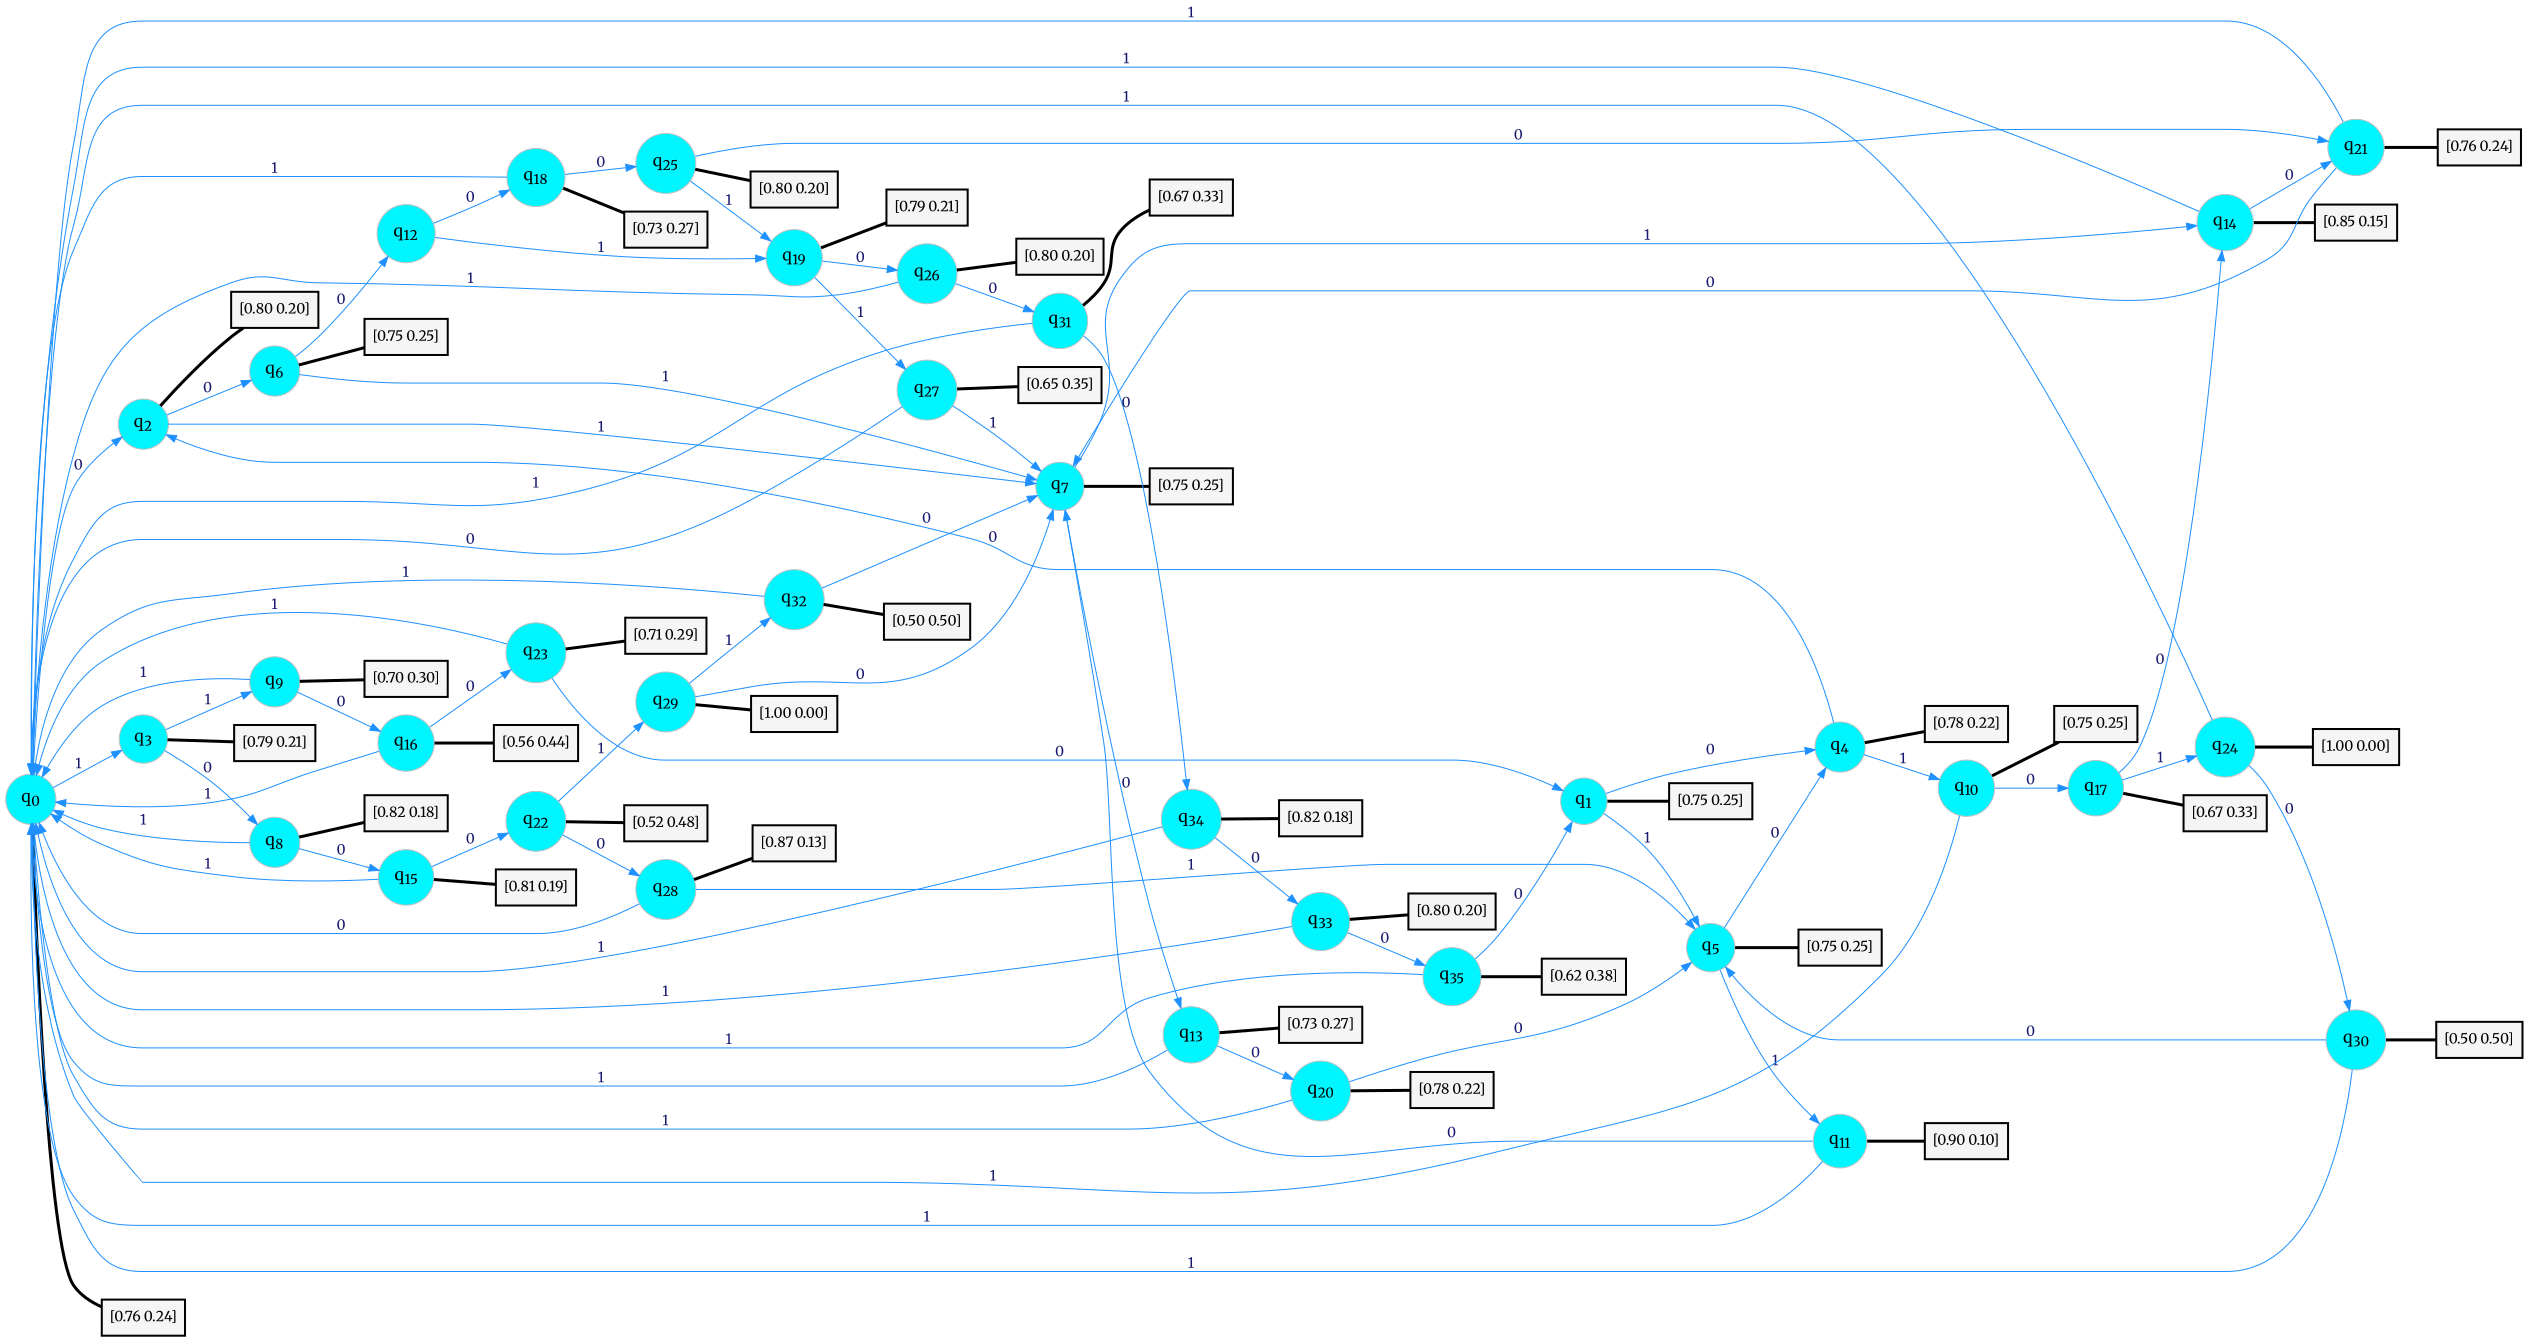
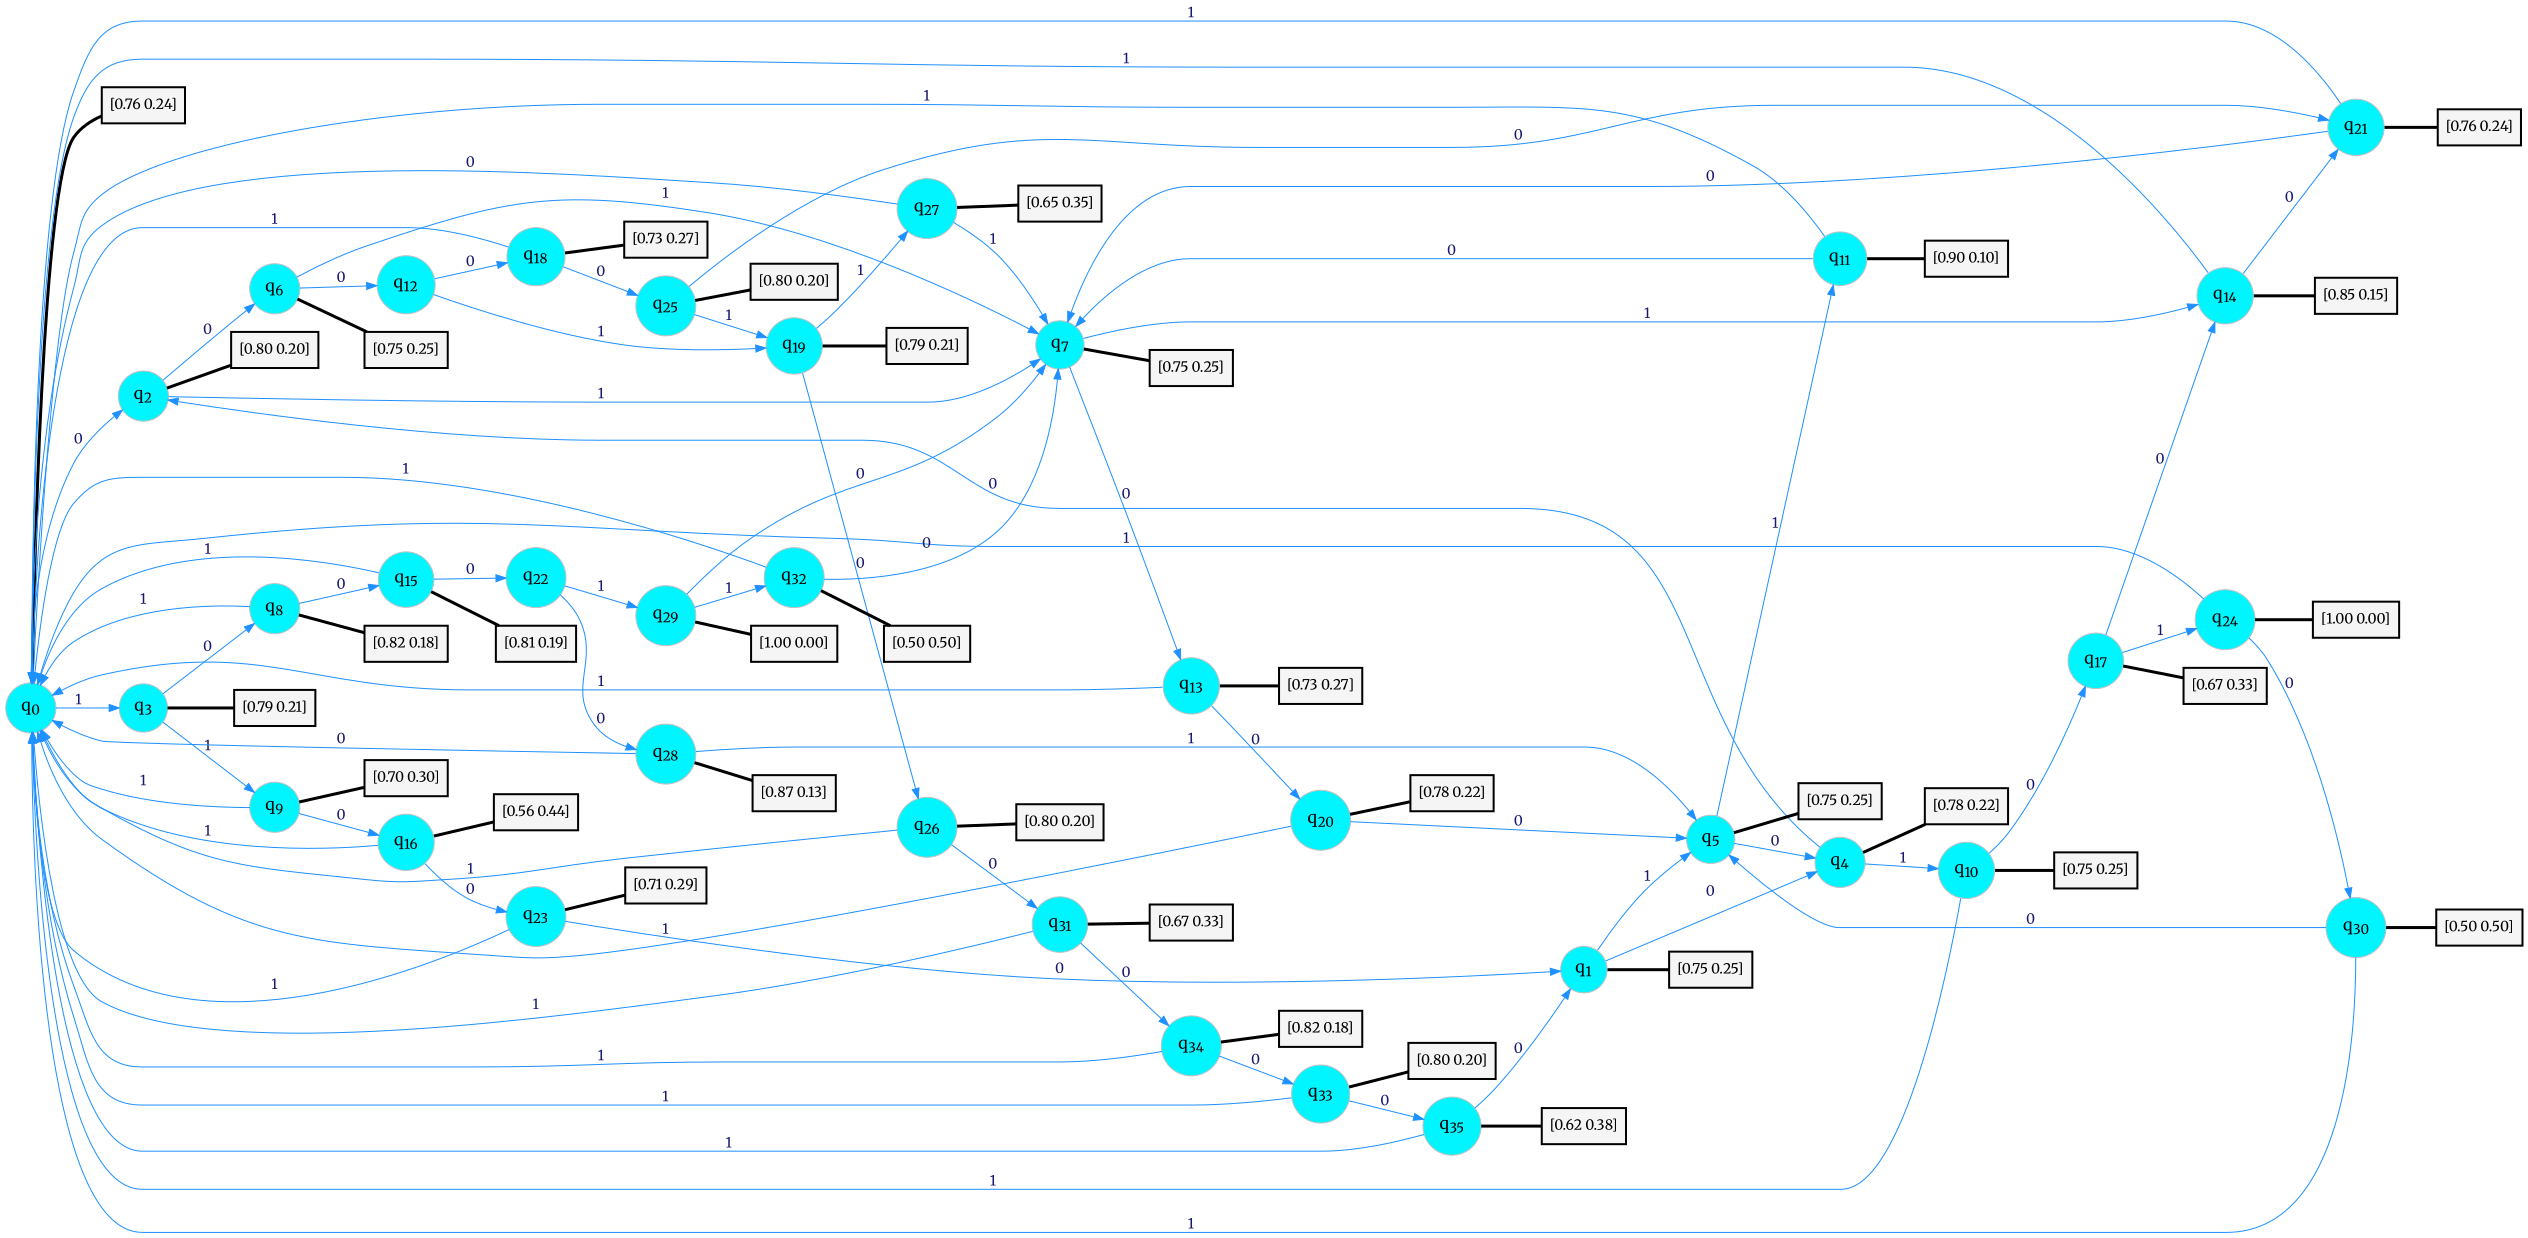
node "[0.52 0.48]": removed
